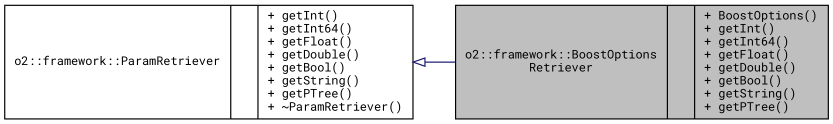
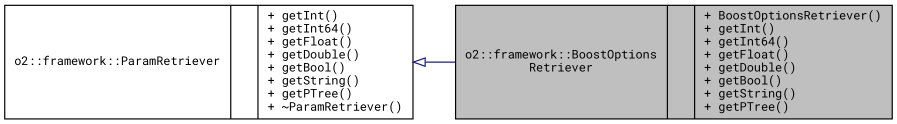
node "o2::framework::BoostOptions": text "+ BoostOptions()" -> "+ BoostOptionsRetriever()"
